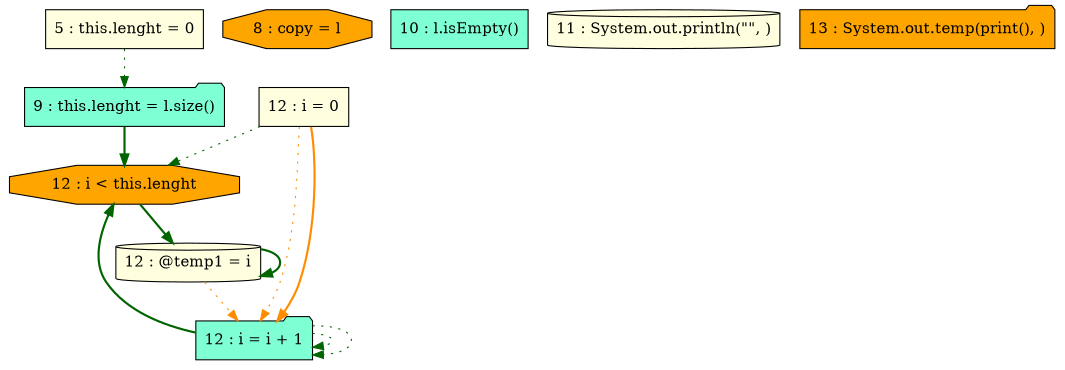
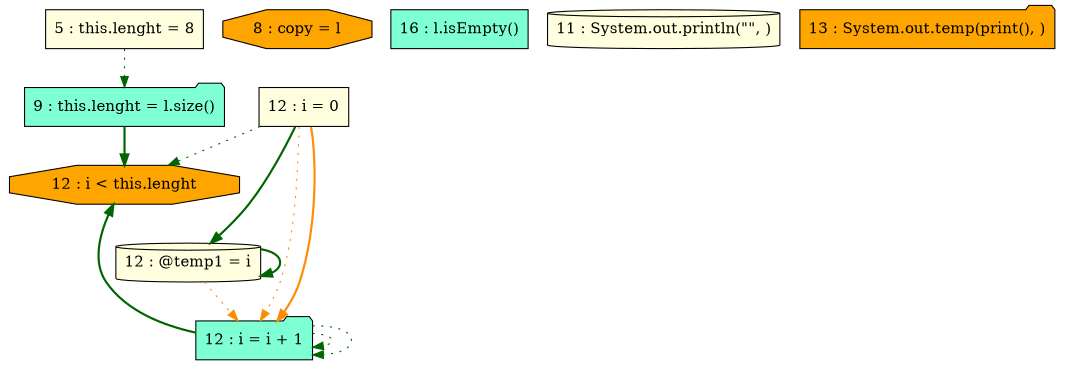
node "5 : this.lenght = 0": label "5 : this.lenght = 0" -> "5 : this.lenght = 8"
node "10 : l.isEmpty()": label "10 : l.isEmpty()" -> "16 : l.isEmpty()"
edge "12 : i < this.lenght" -> "12 : @temp1 = i": now "12 : i = 0" -> "12 : @temp1 = i"
